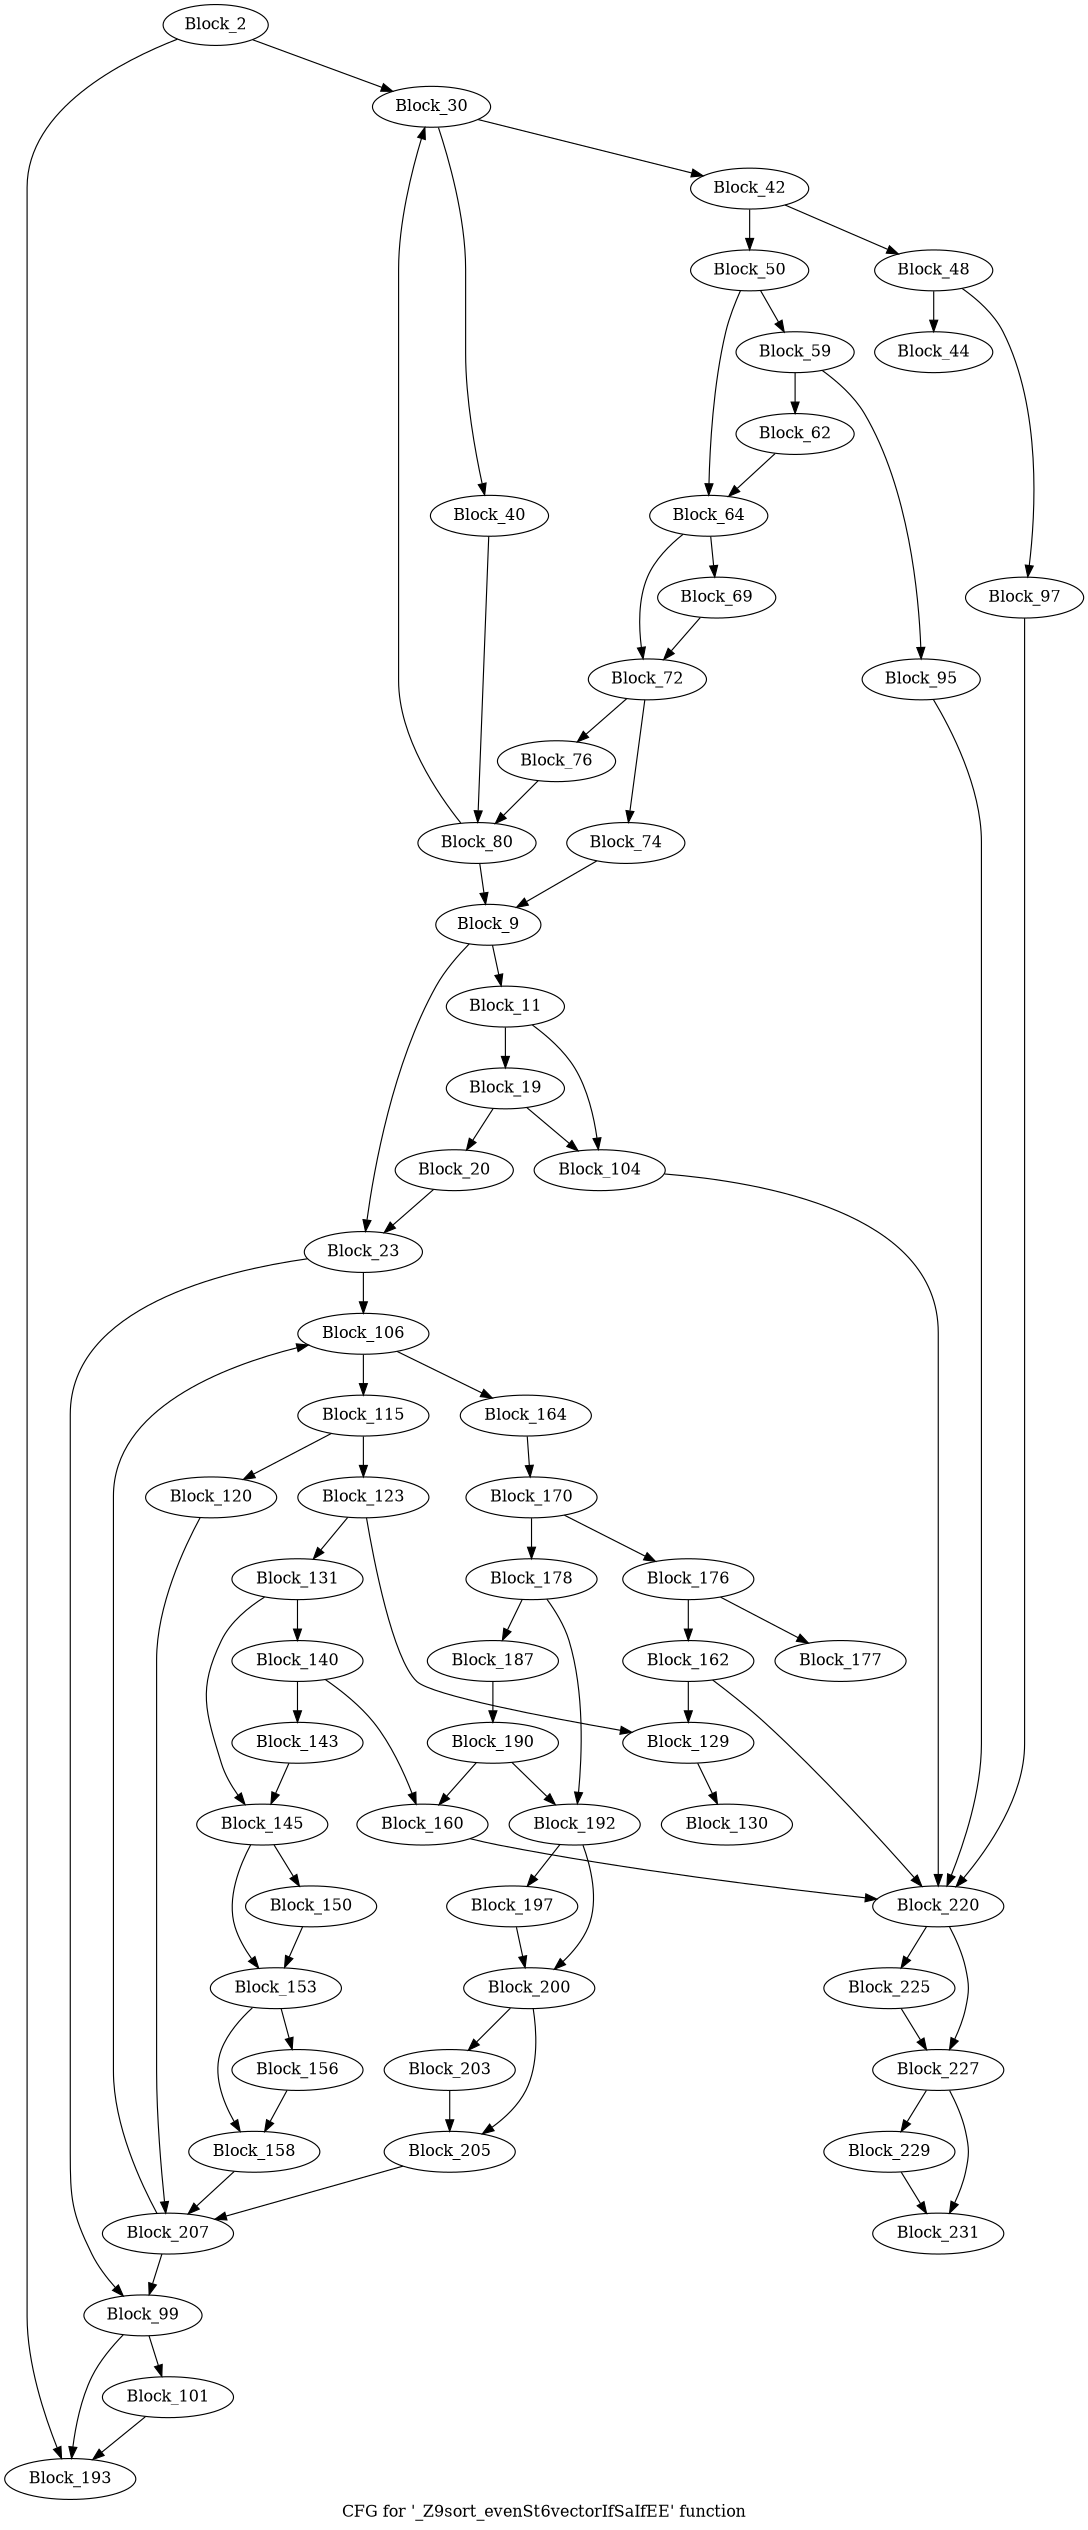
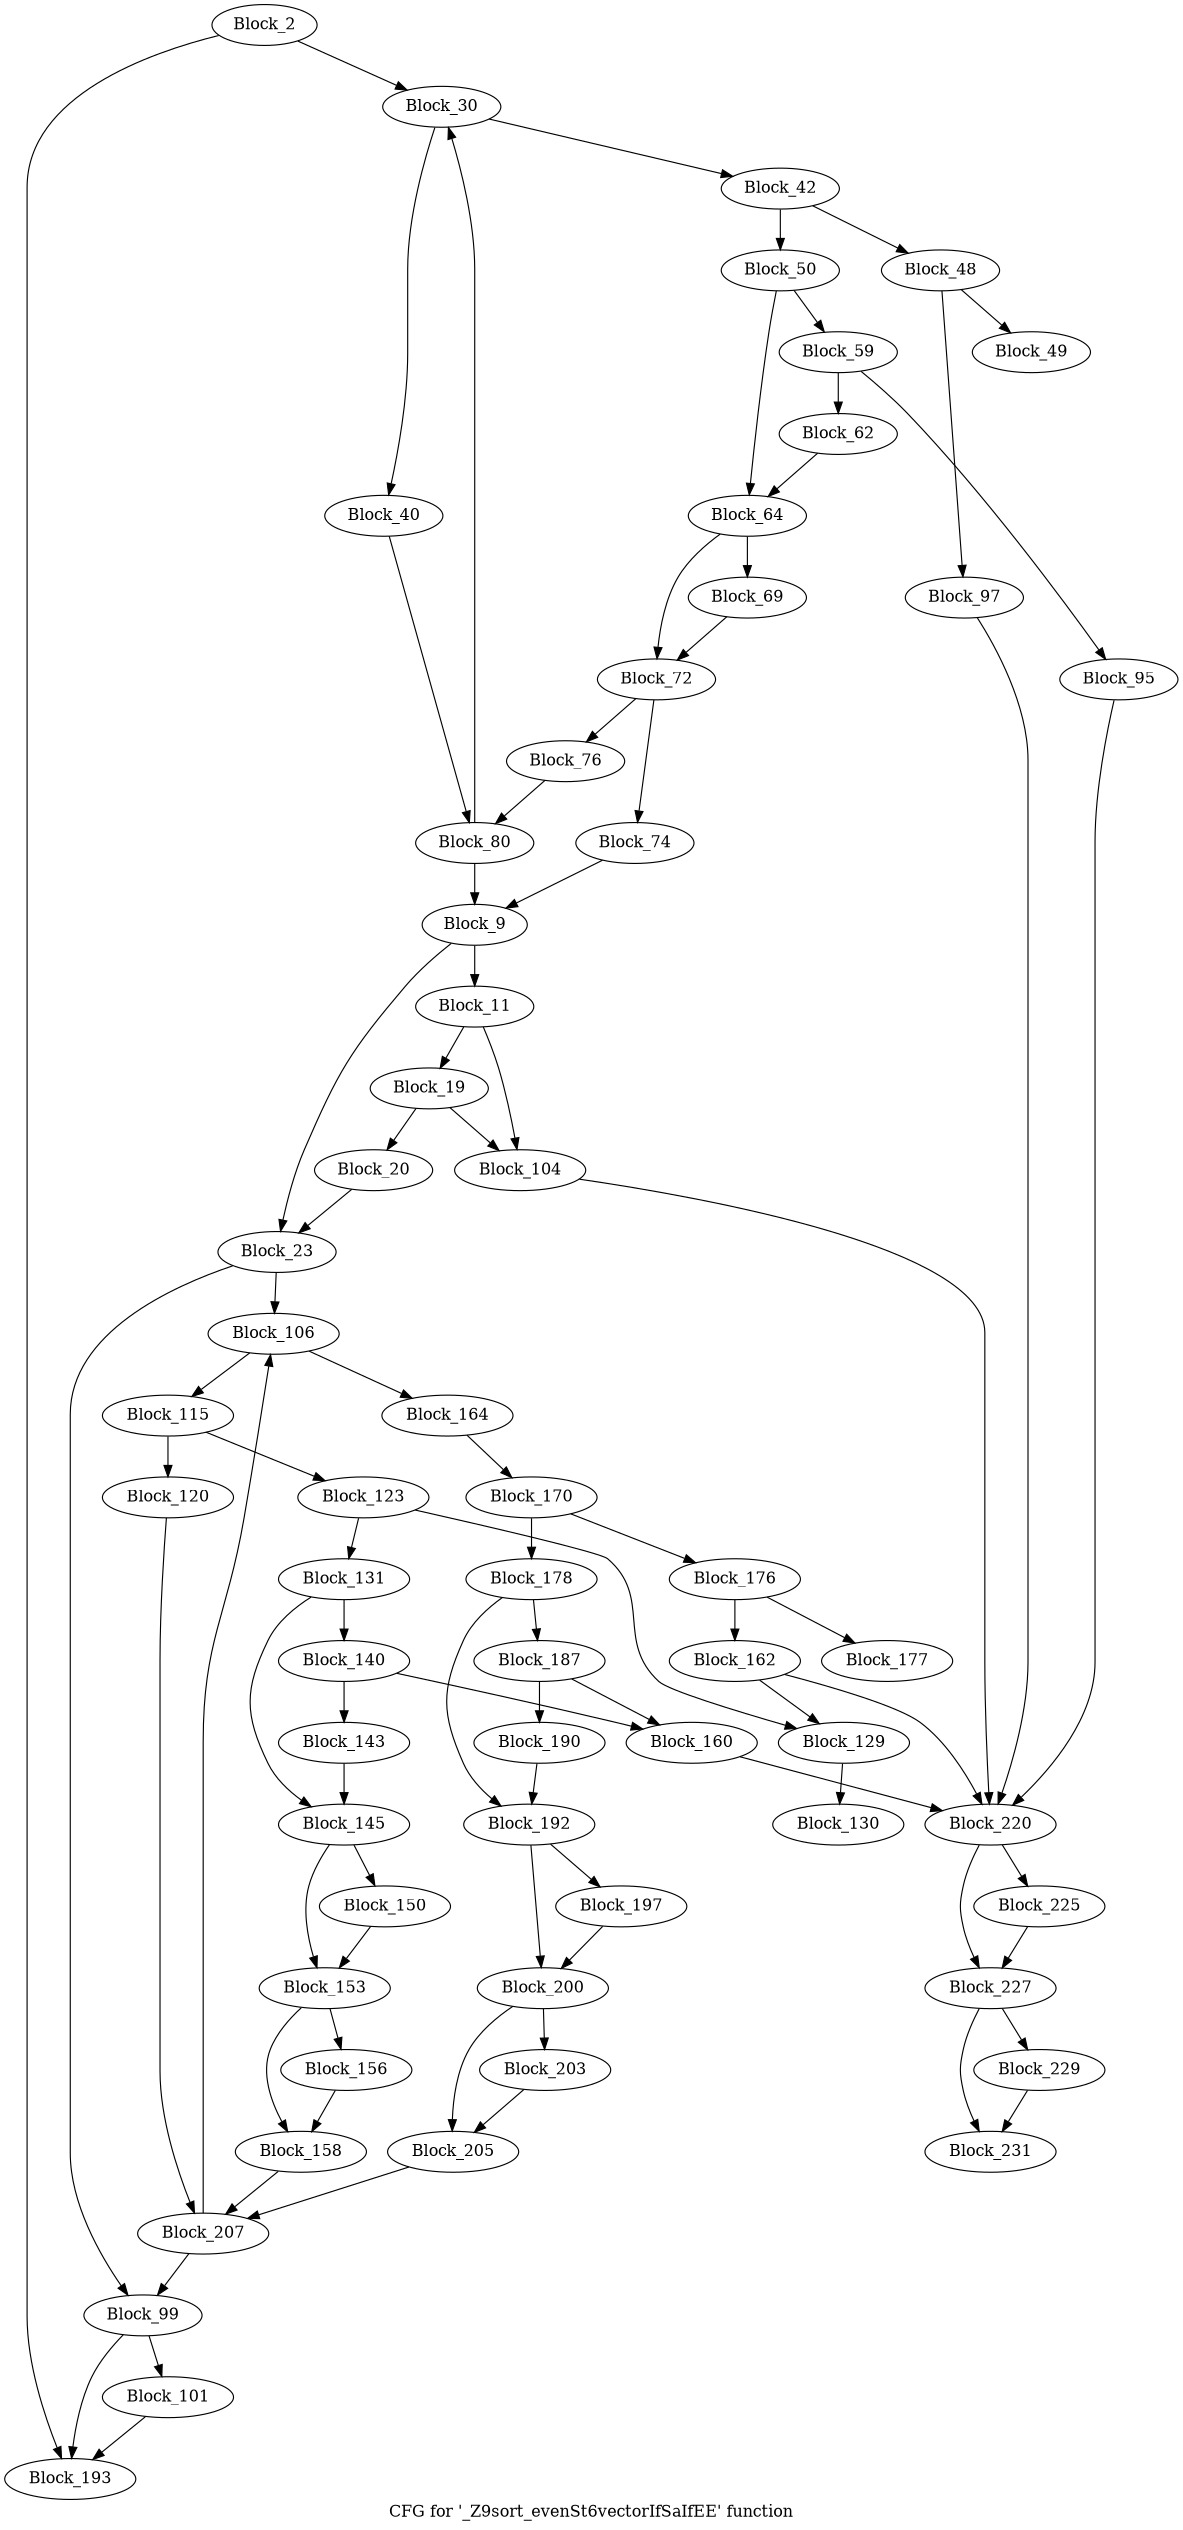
node "Block_44": label "Block_44" -> "Block_49"
edge "Block_190" -> "Block_160": now "Block_187" -> "Block_160"
